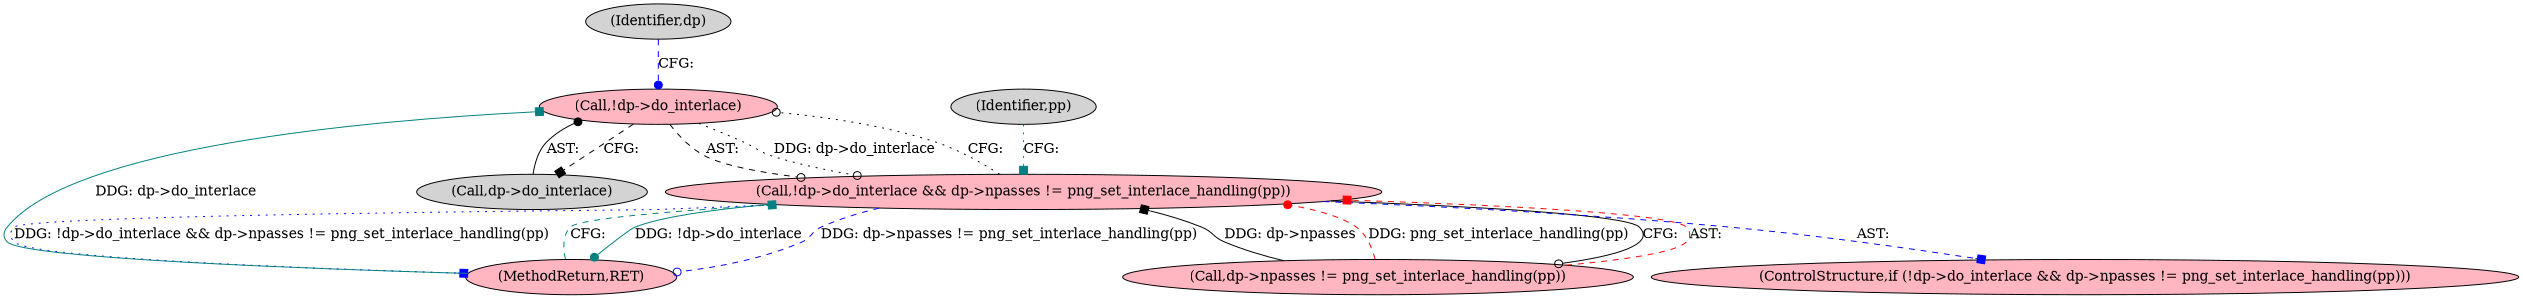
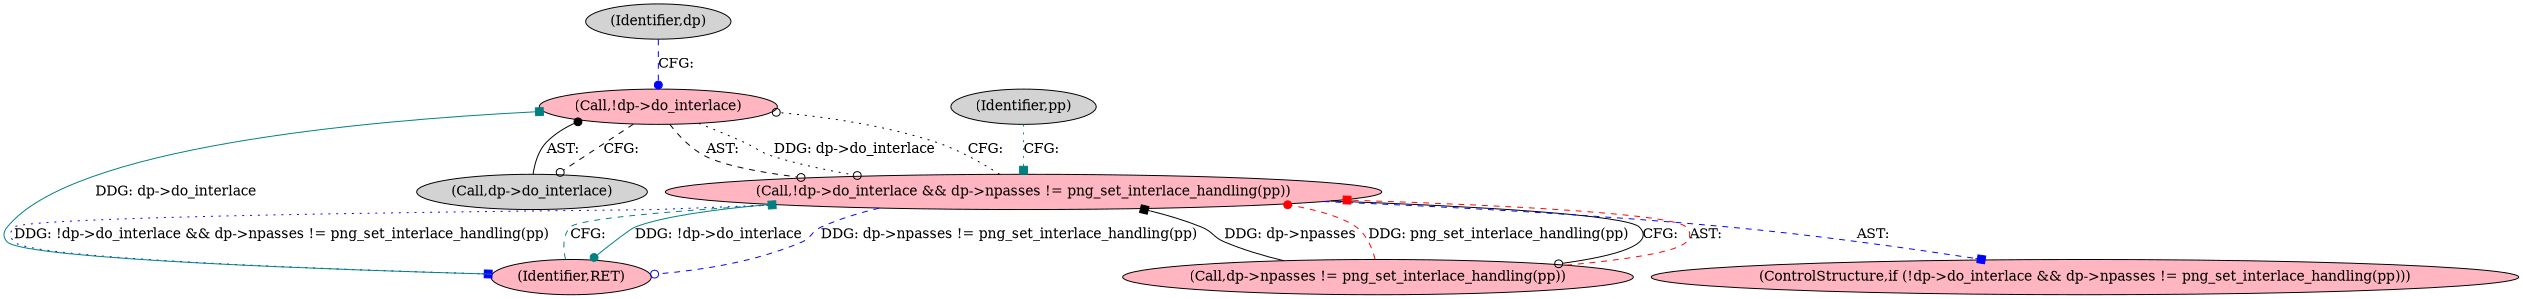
edge "(Call,!dp->do_interlace)" -> "(Call,dp->do_interlace)": arrowhead box -> odot
node "(MethodReturn,RET)": label "(MethodReturn,RET)" -> "(Identifier,RET)"
